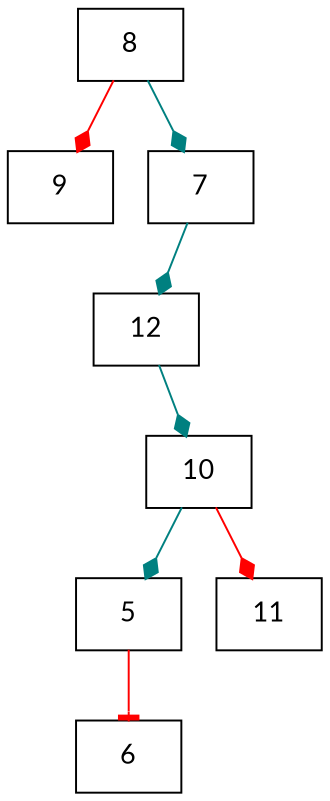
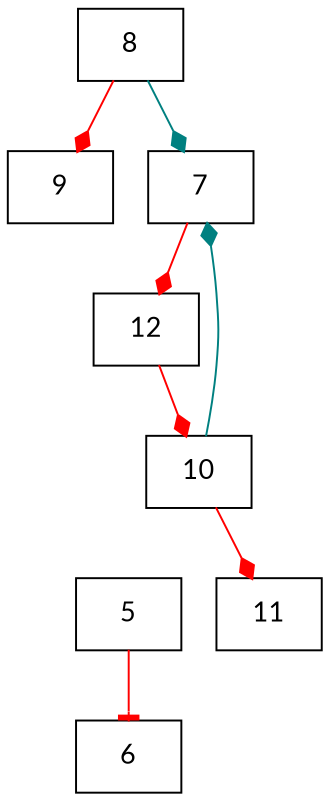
edge "7" -> "12": color teal -> red
edge "12" -> "10": color teal -> red
edge "10" -> "5": now "10" -> "7"
